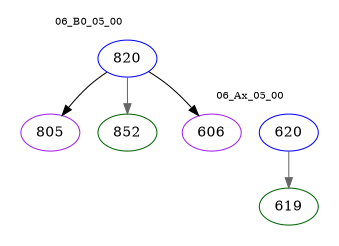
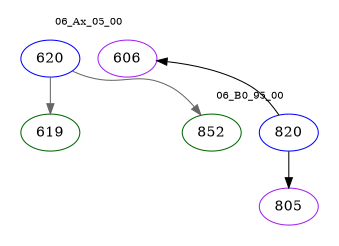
cluster "06_B0_05_00": label "06_B0_05_00" -> "06_B0_95_00"
edge "820" -> "852": now "620" -> "852"
